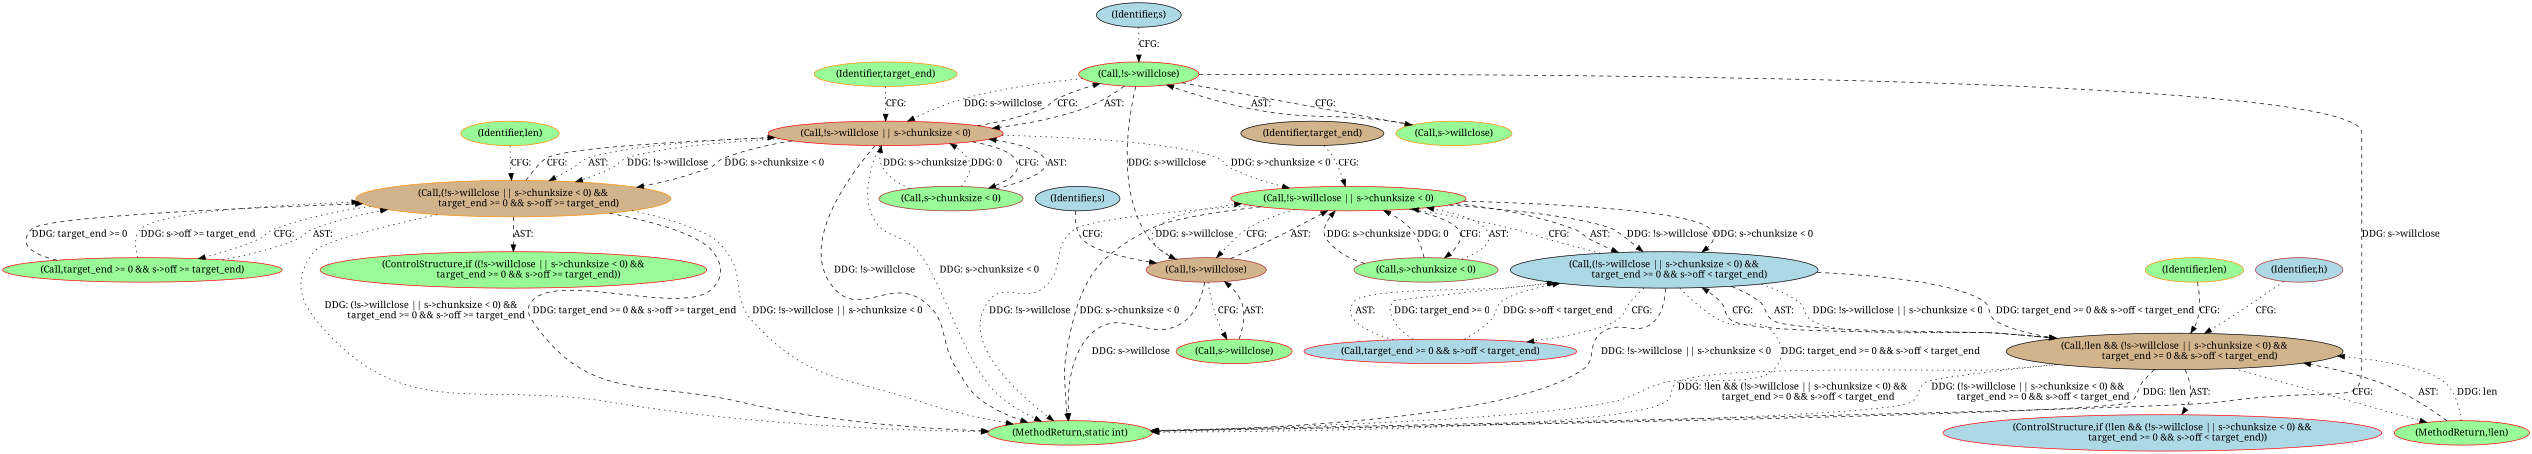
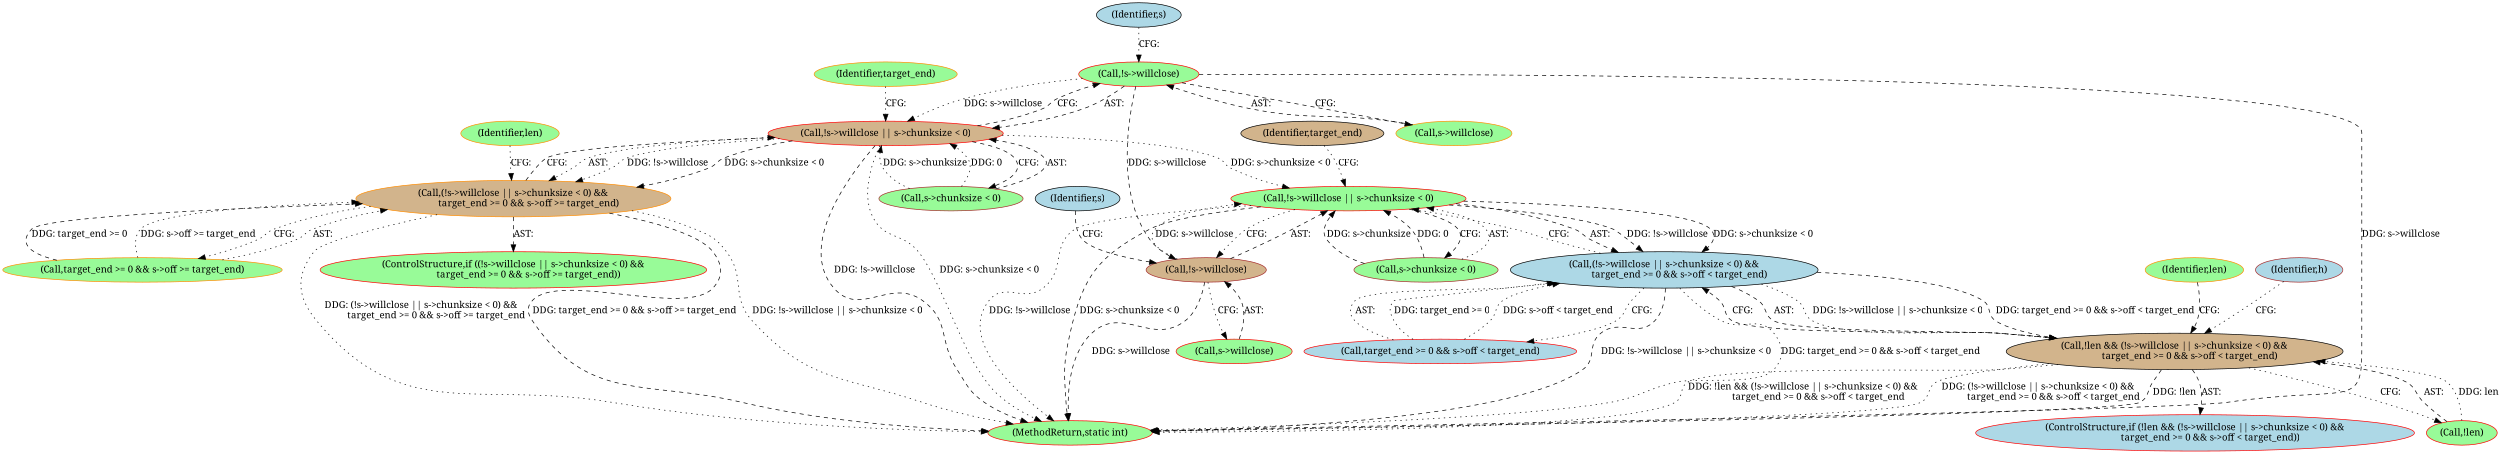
node "(Call,target_end >= 0 && s->off >= target_end)": color red -> darkorange
node "(MethodReturn,!len)": label "(MethodReturn,!len)" -> "(Call,!len)"
